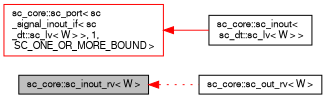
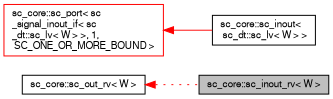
edge "sc_core::sc_out_rv< W >" -> "sc_core::sc_inout_rv< W >": reversed
